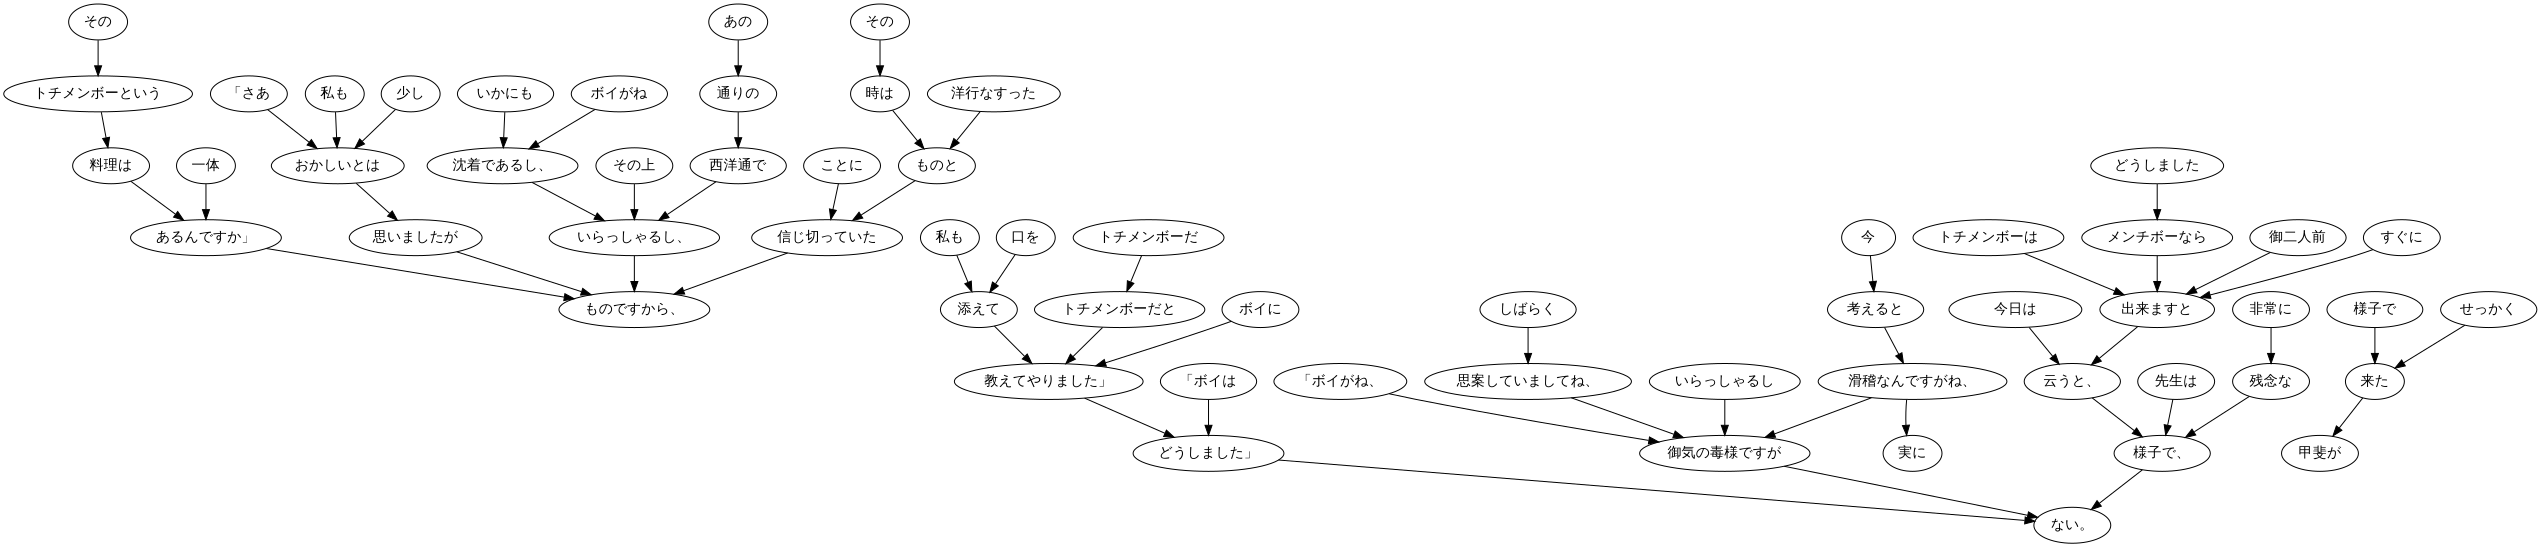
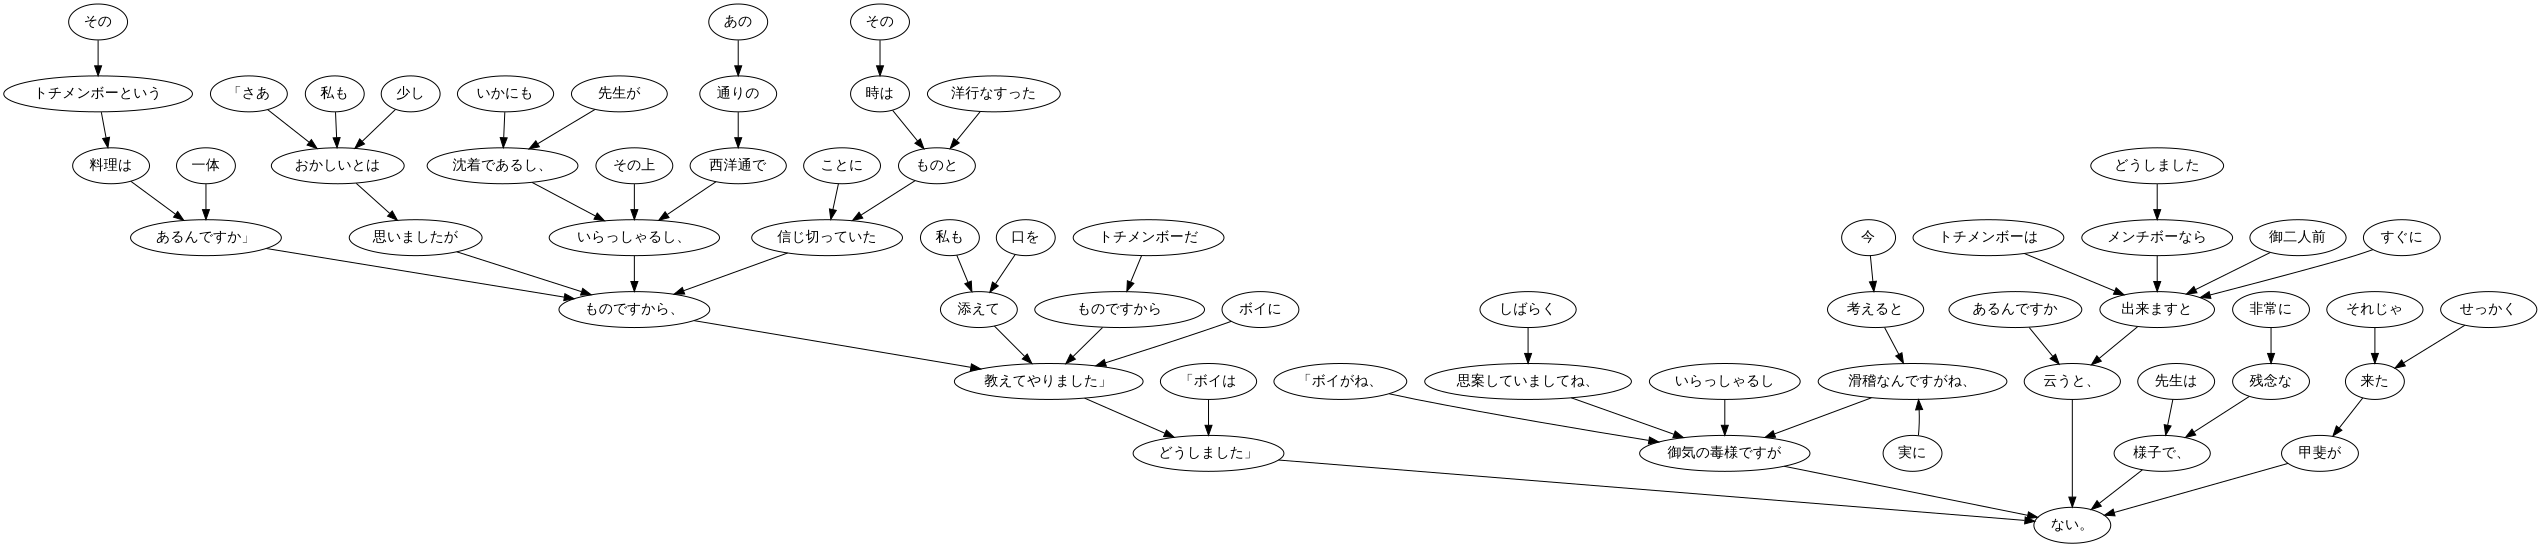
node "ボイがね": label "ボイがね" -> "先生が"
node "トチメンボーだと": label "トチメンボーだと" -> "ものですから"
node "今日は": label "今日は" -> "あるんですか"
node "様子で": label "様子で" -> "それじゃ"
edge "ものですから、" -> "教えてやりました」": added
edge "滑稽なんですがね、" -> "実に": reversed
edge "云うと、" -> "様子で、": now "云うと、" -> "ない。"
edge "甲斐が" -> "ない。": added
